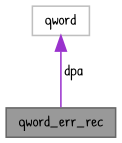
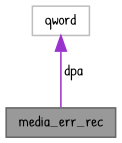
node "qword_err_rec": label "qword_err_rec" -> "media_err_rec"
